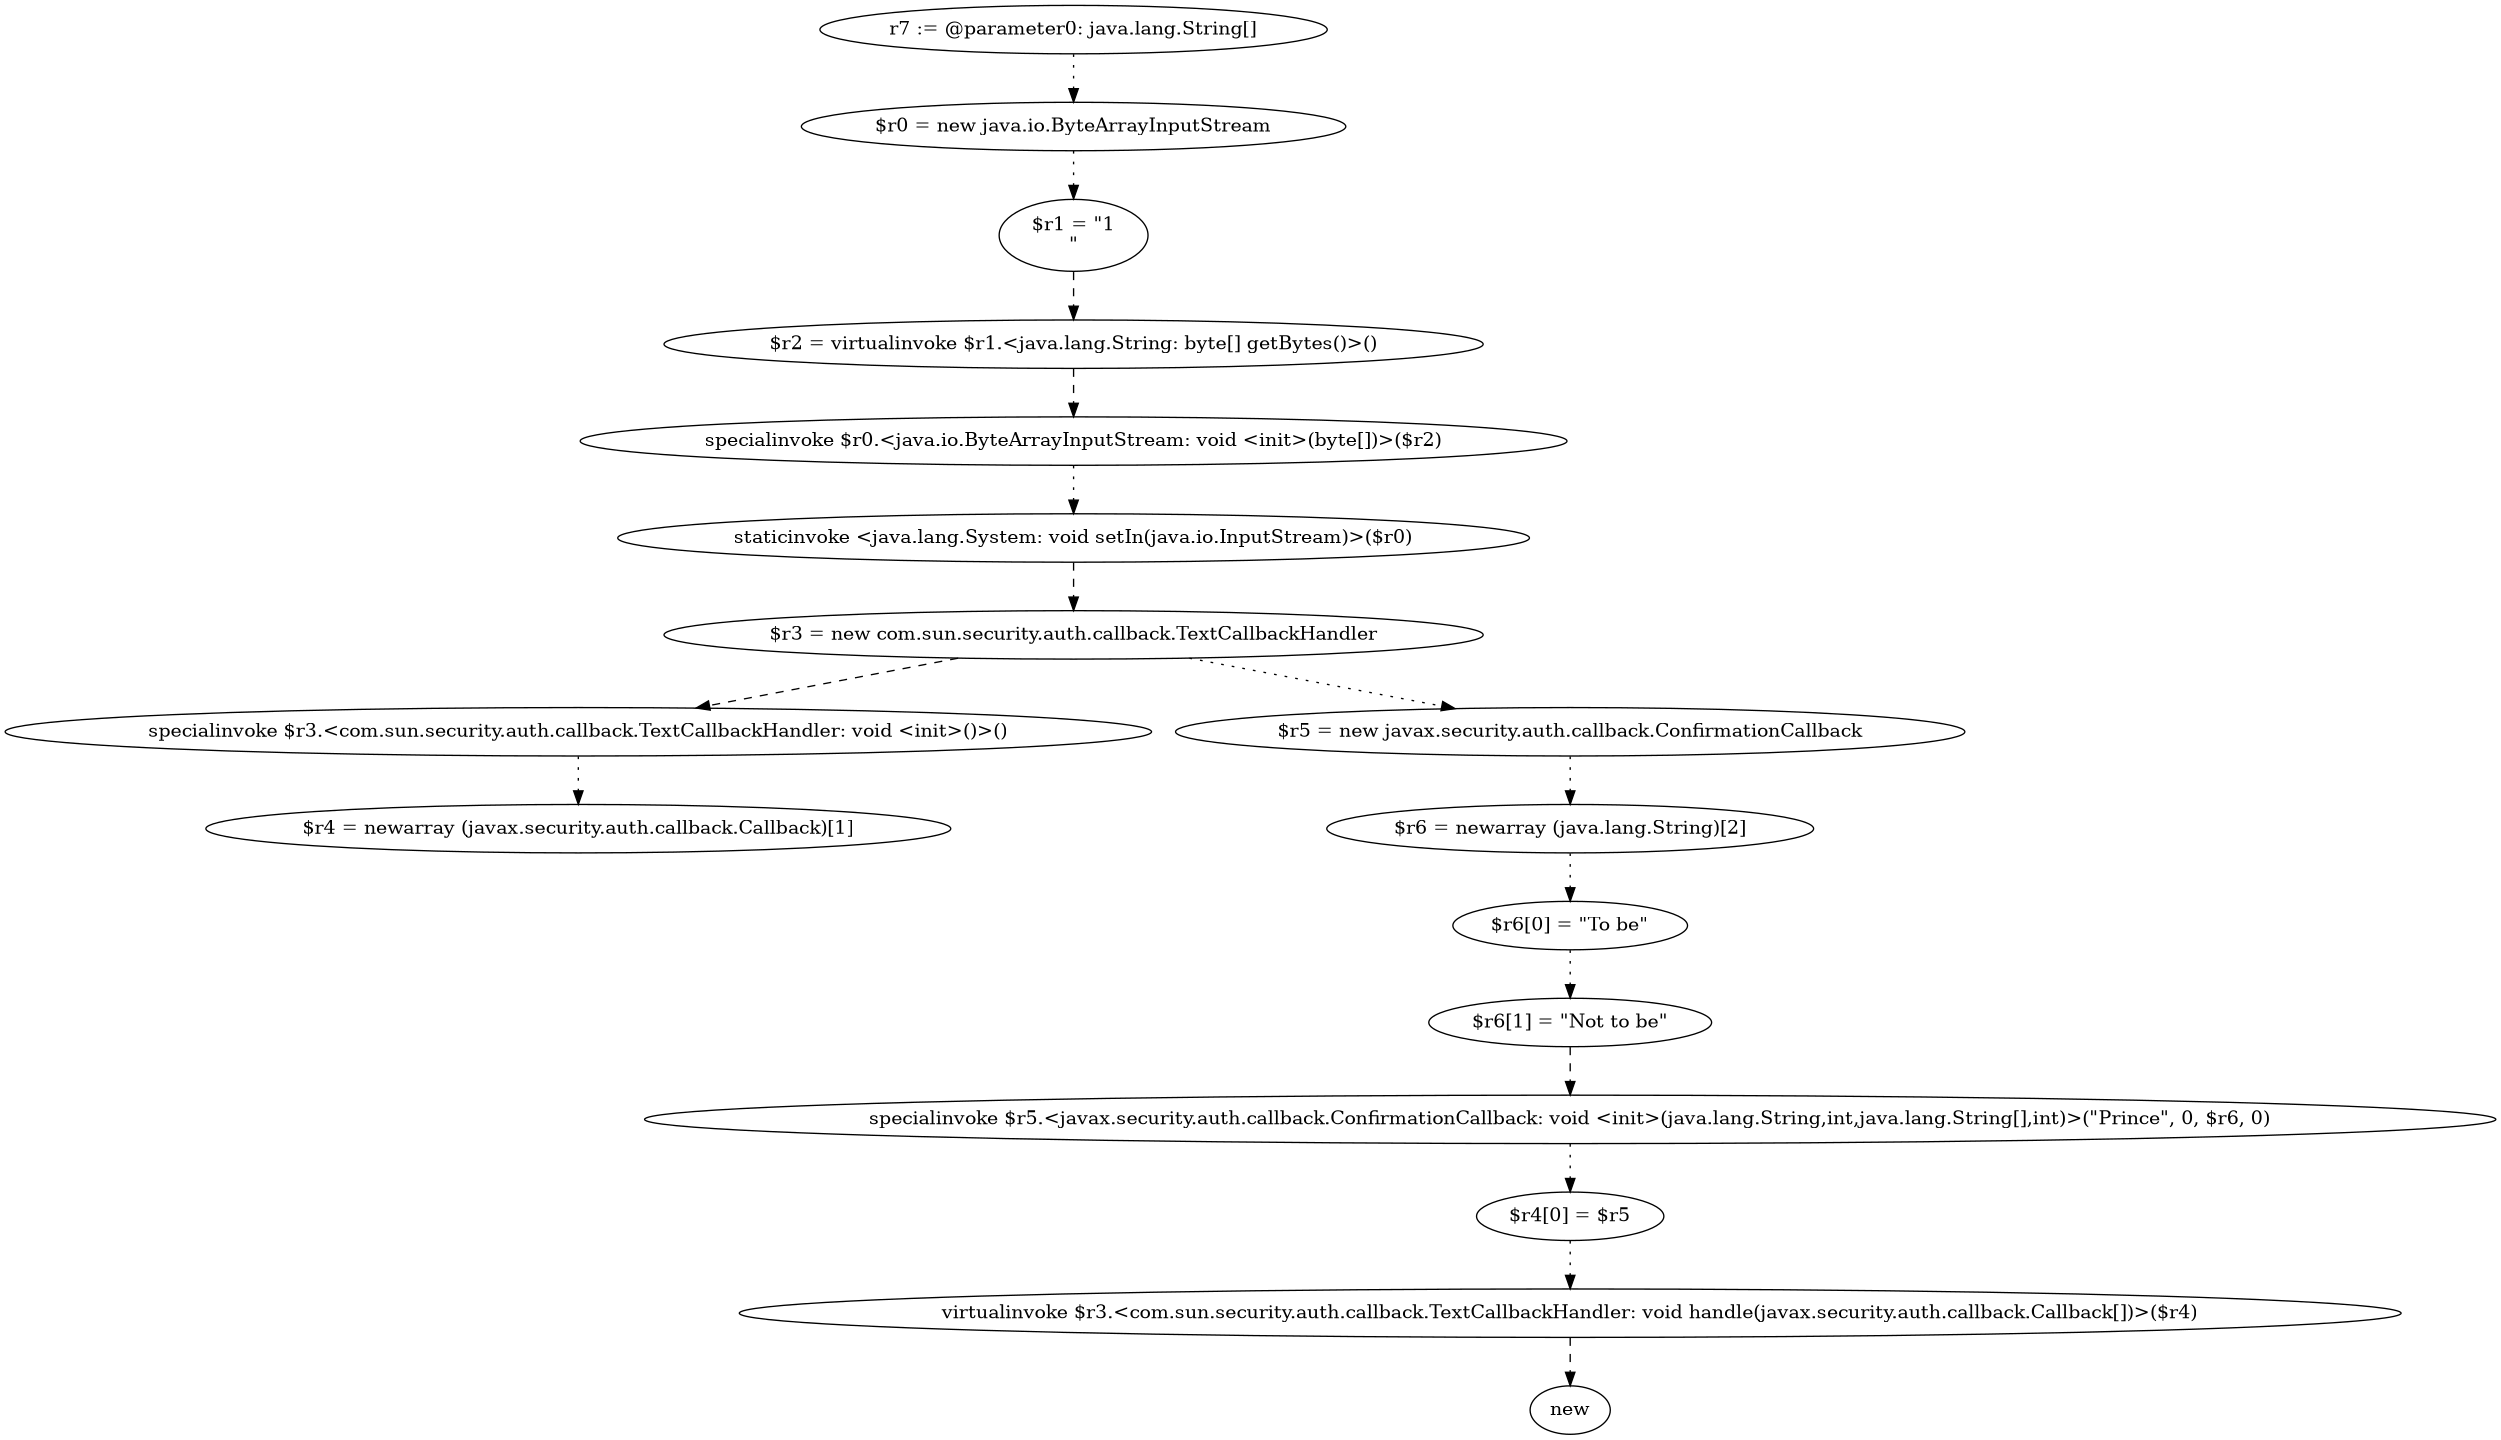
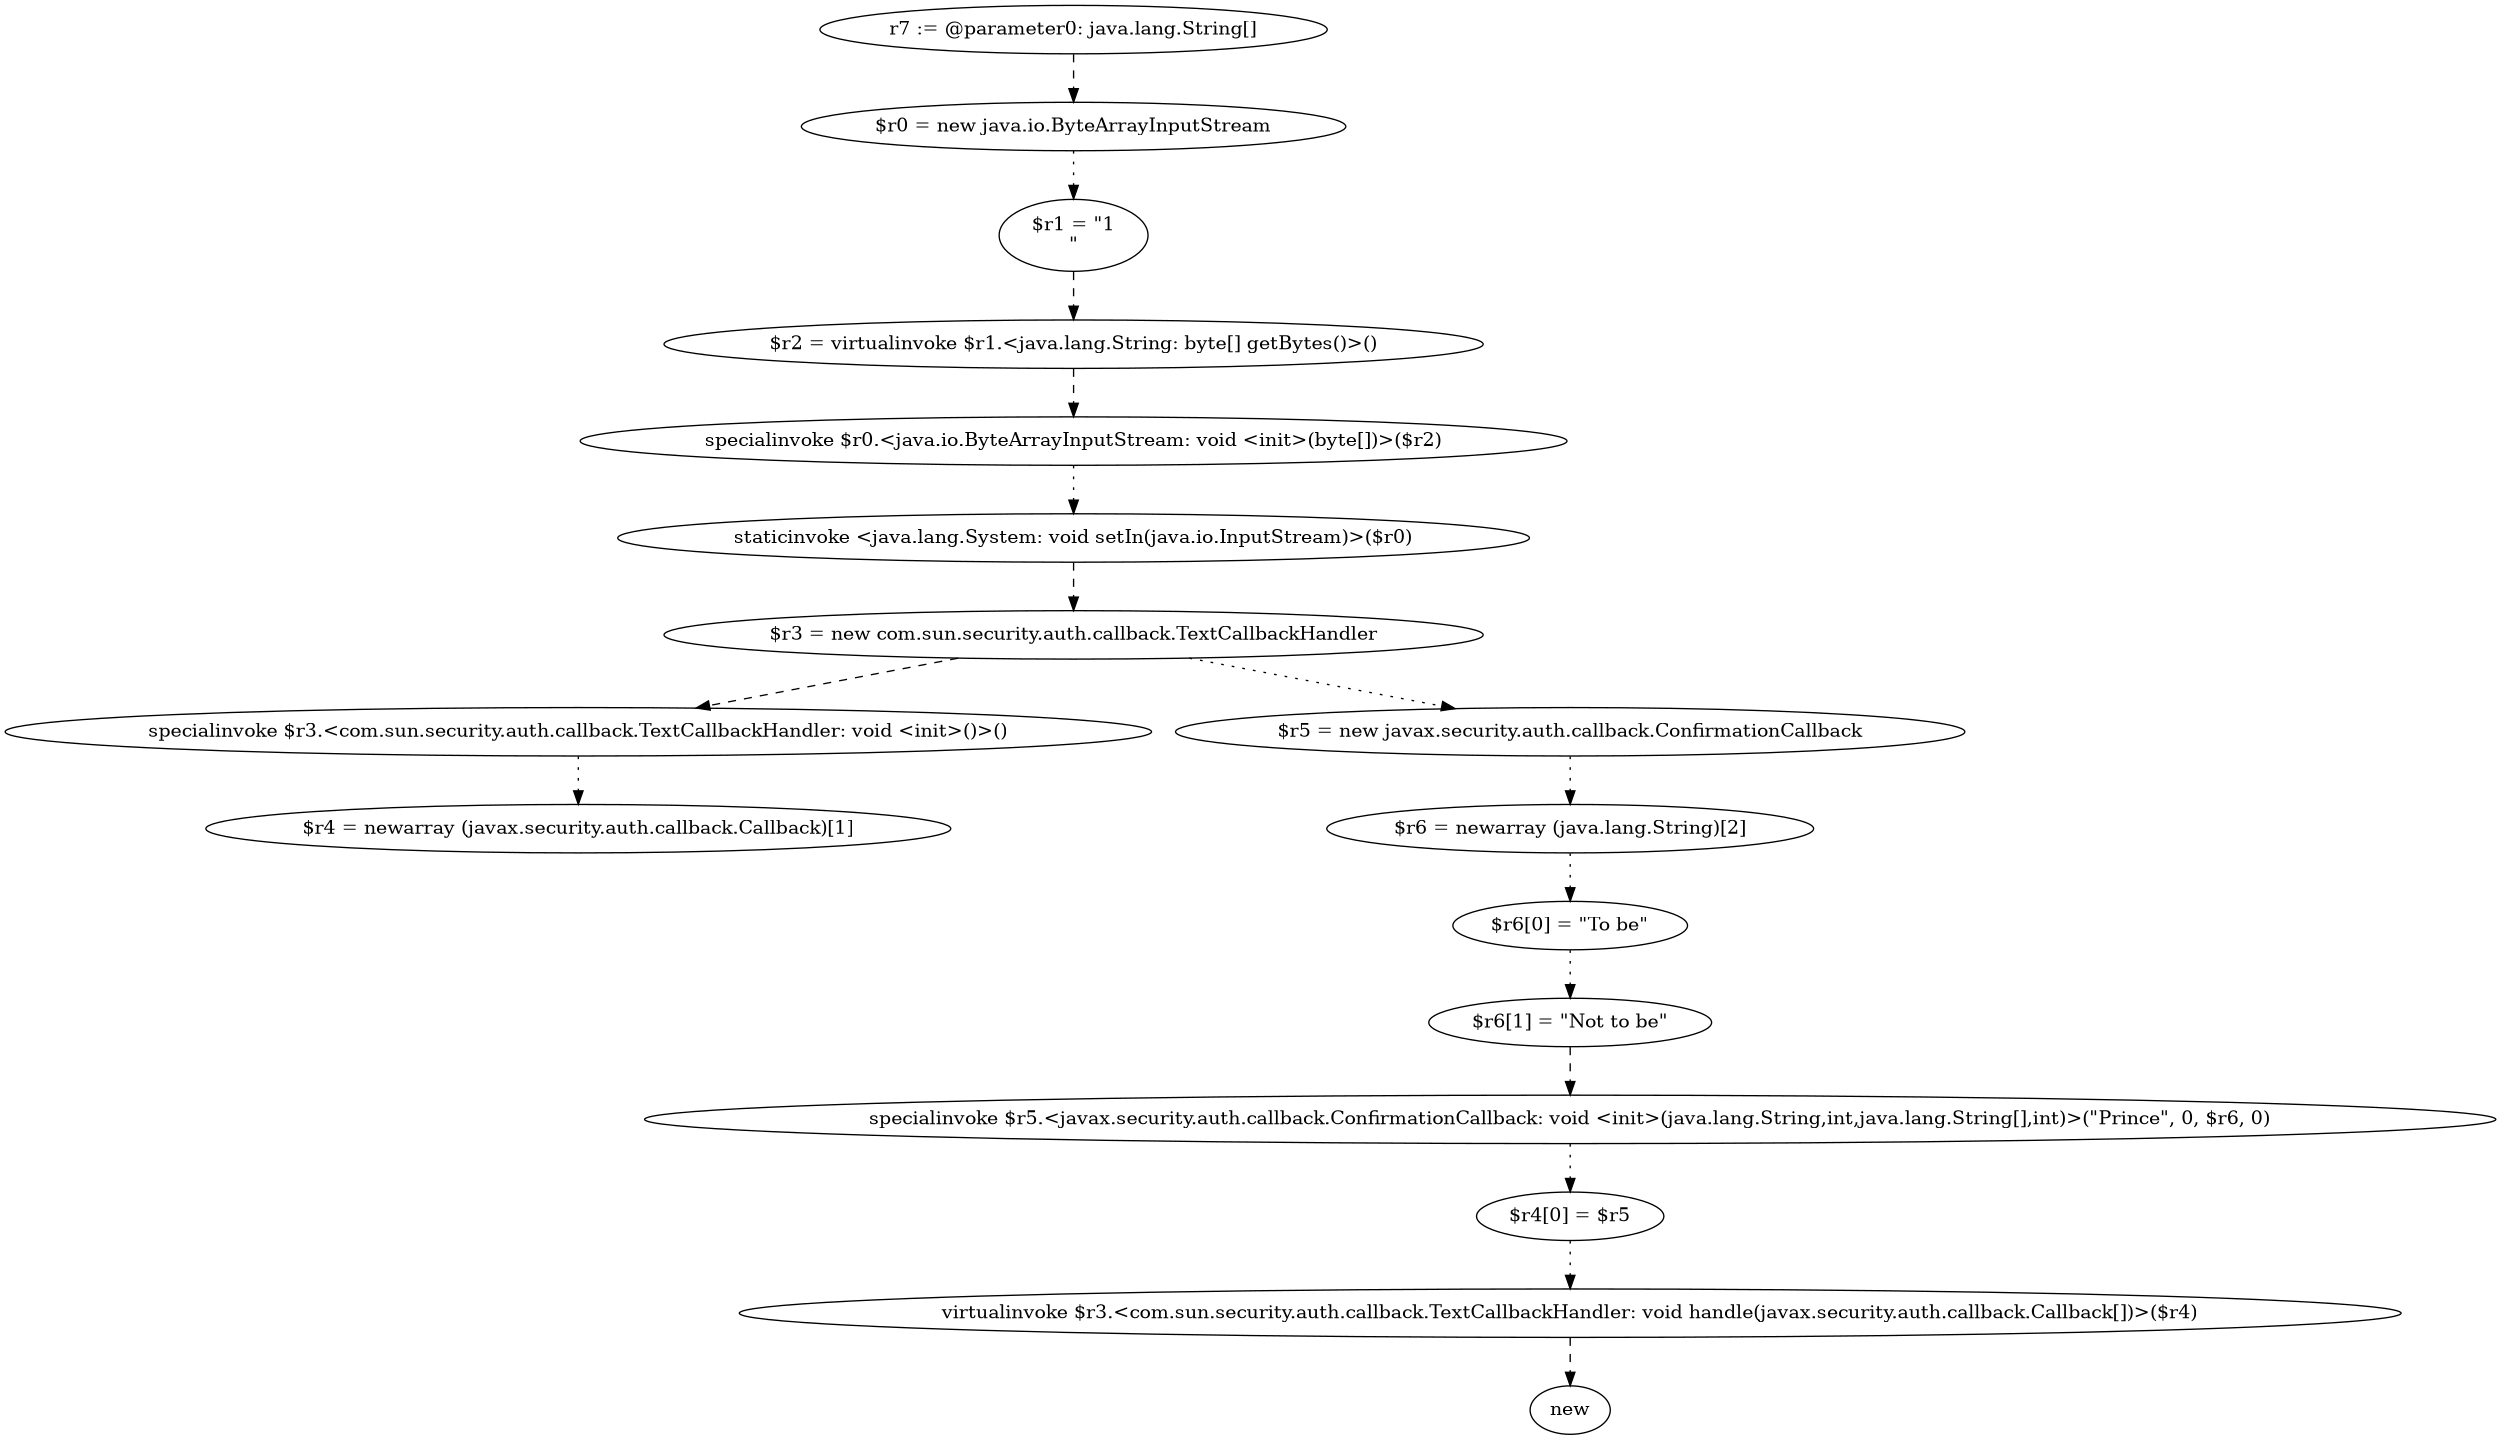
edge "r7 := @parameter0: java.lang.String[]" -> "$r0 = new java.io.ByteArrayInputStream": style dotted -> dashed
